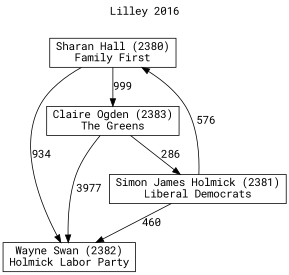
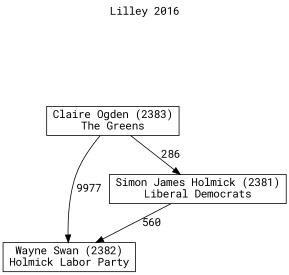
node "Sharan Hall (2380) Family First": removed
edge "Claire Ogden (2383) The Greens" -> "Wayne Swan (2382) Holmick Labor Party": label "3977" -> "9977"
edge "Simon James Holmick (2381) Liberal Democrats" -> "Wayne Swan (2382) Holmick Labor Party": label "460" -> "560"
